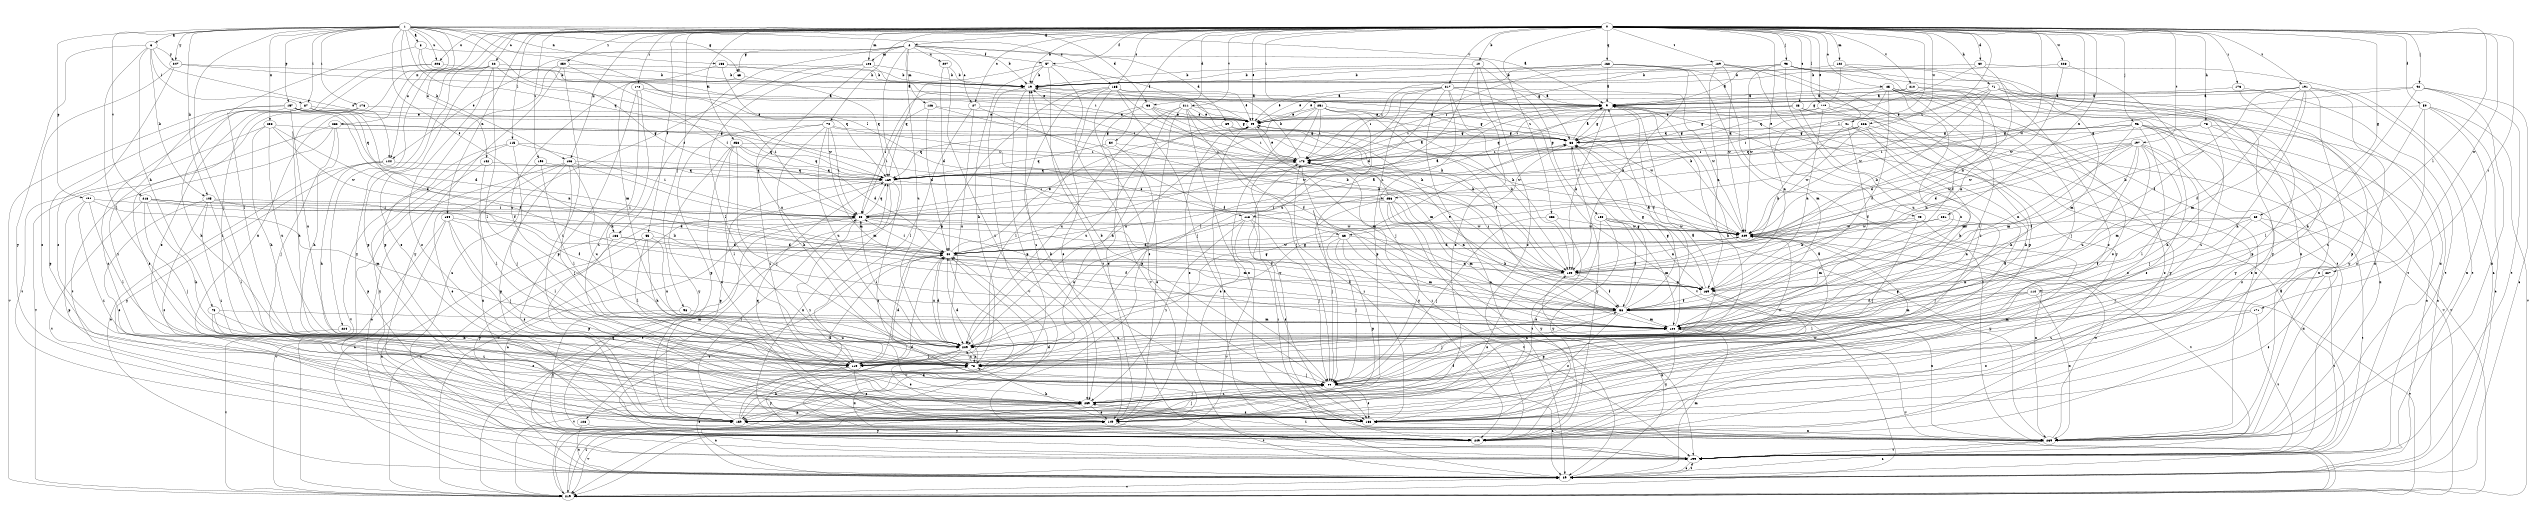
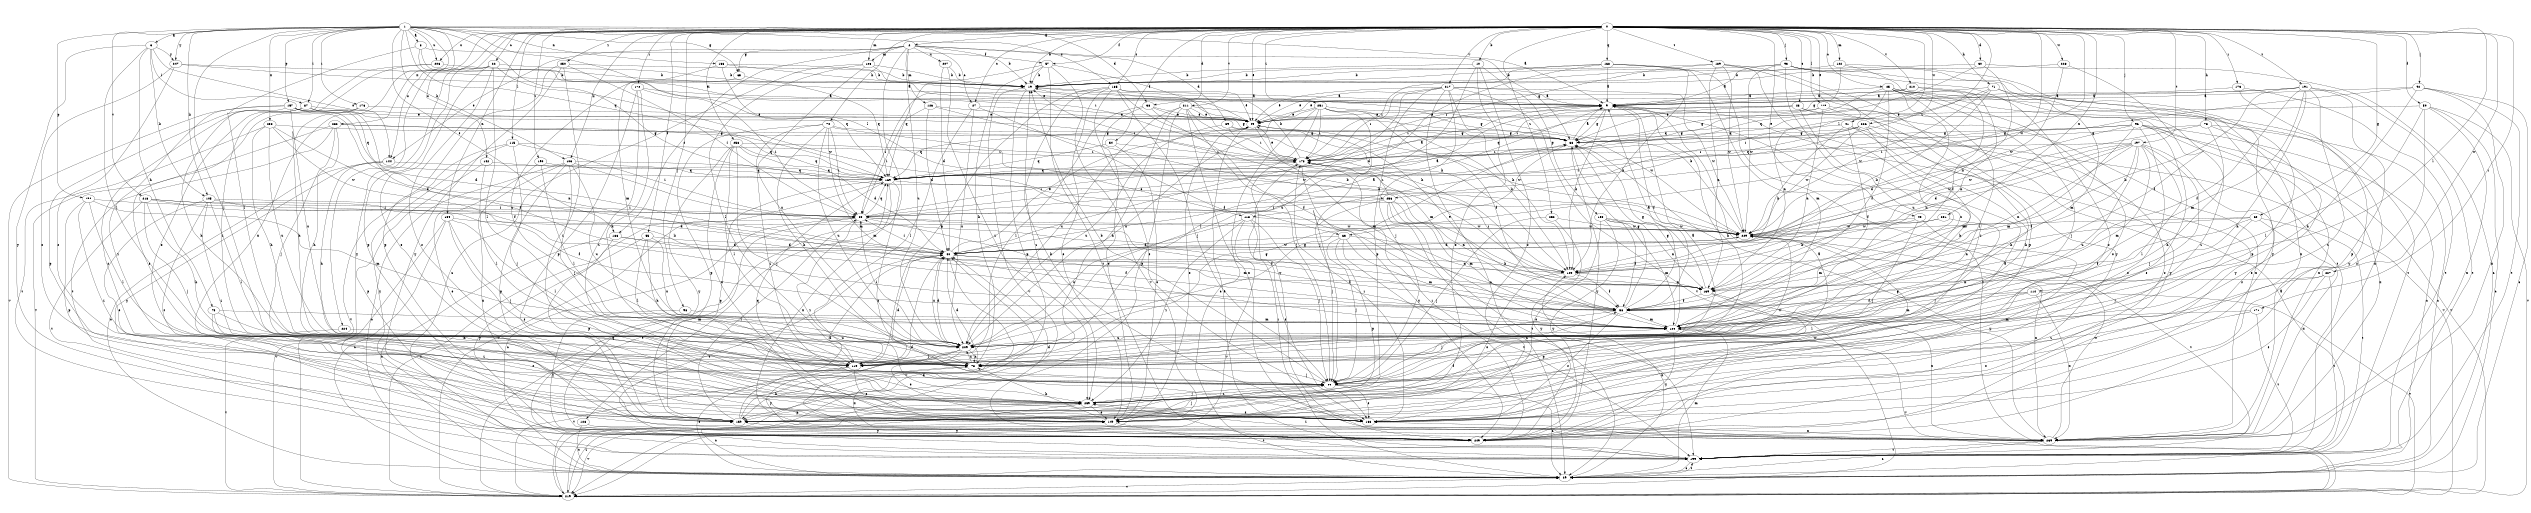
edge "38" -> "109": removed, label "k"
edge "71" -> "239": removed, label "x"
